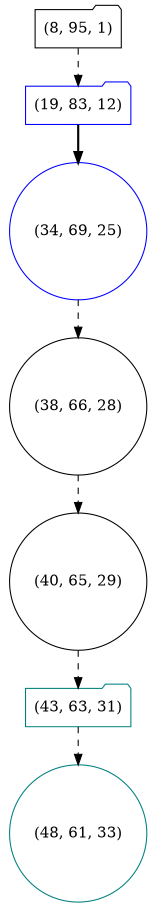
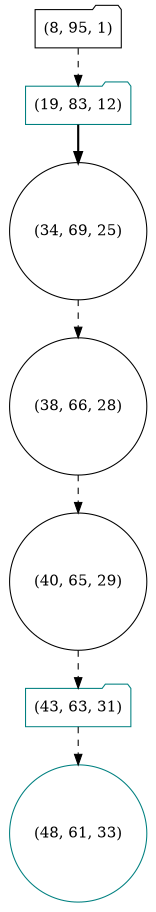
node "(19, 83, 12)": color blue -> teal
node "(34, 69, 25)": color blue -> black
